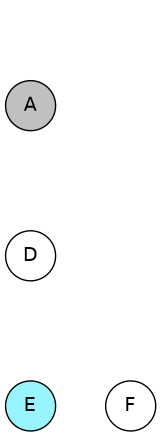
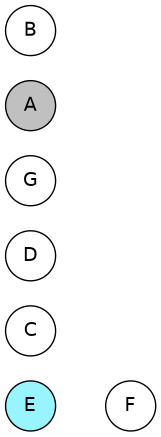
node "B": added
node "G": added
node "C": added
